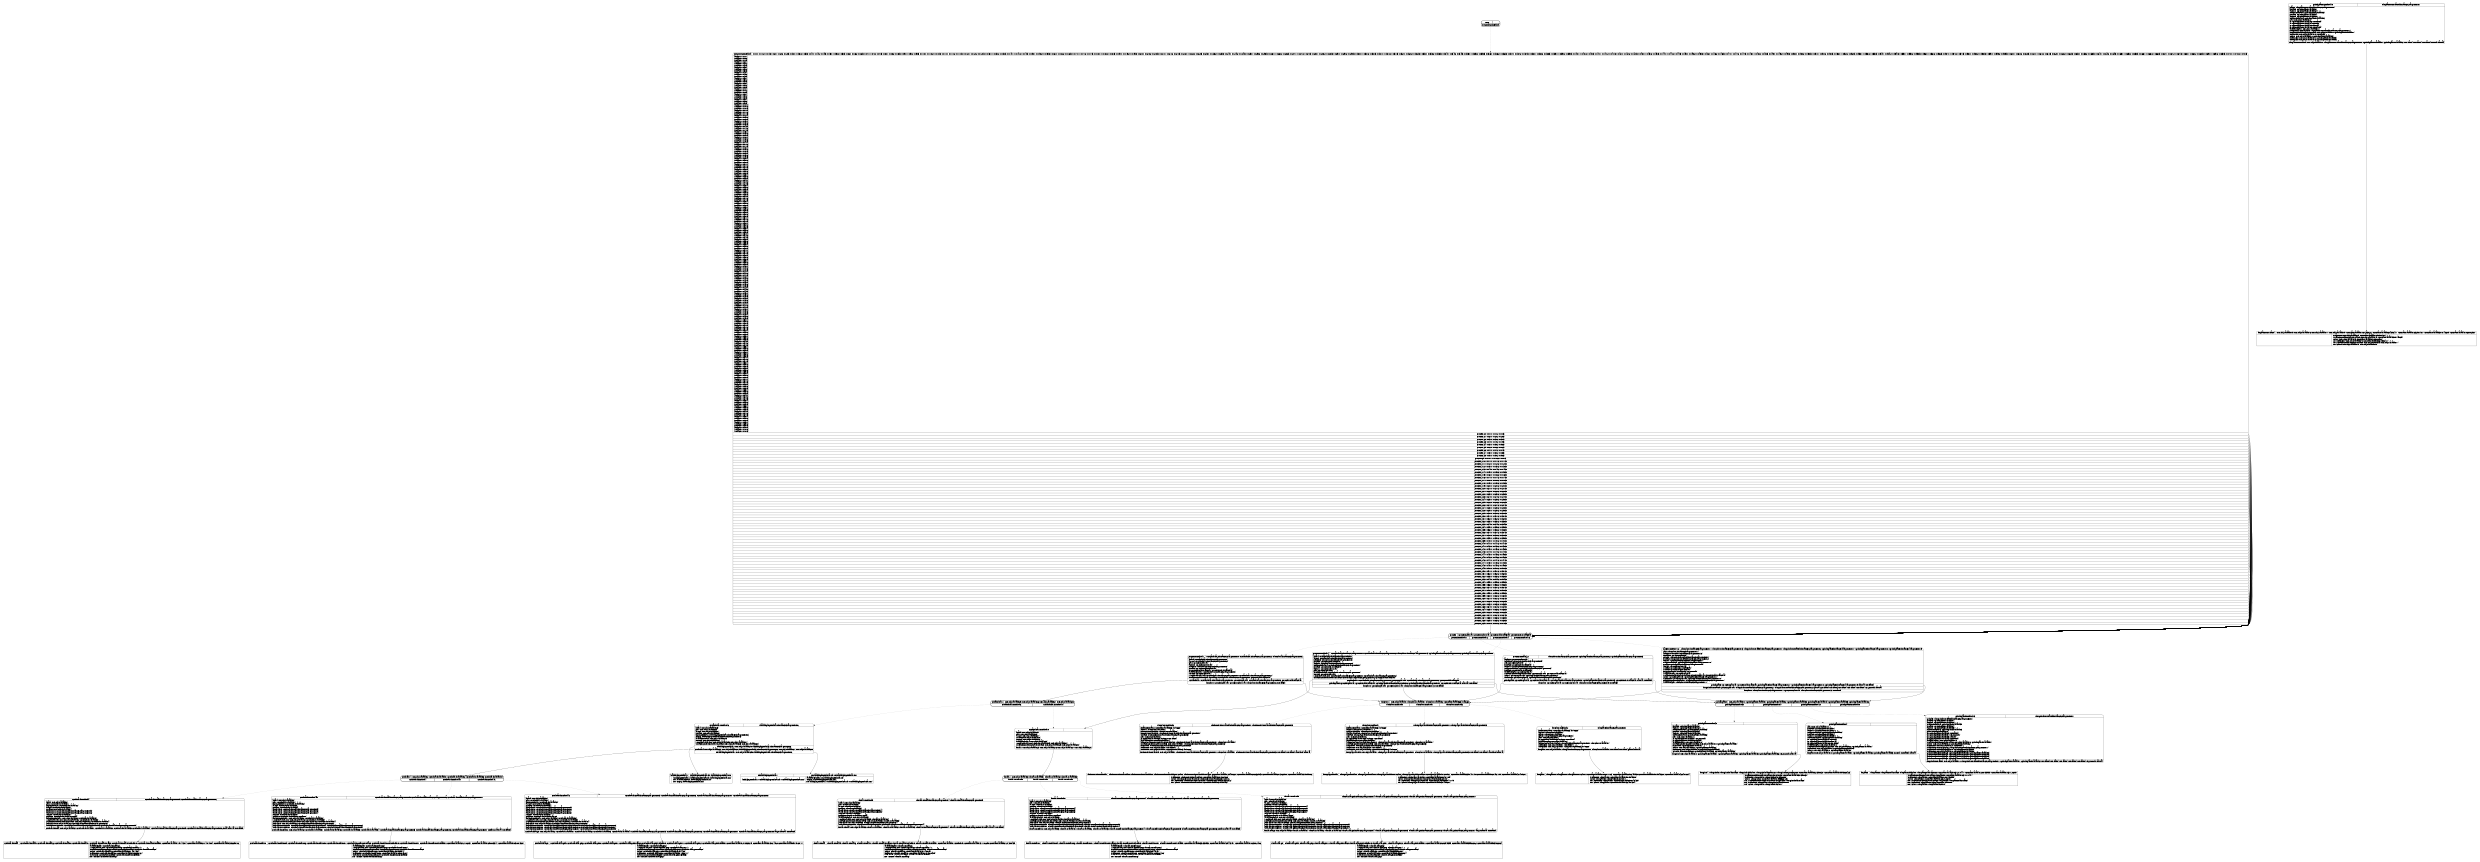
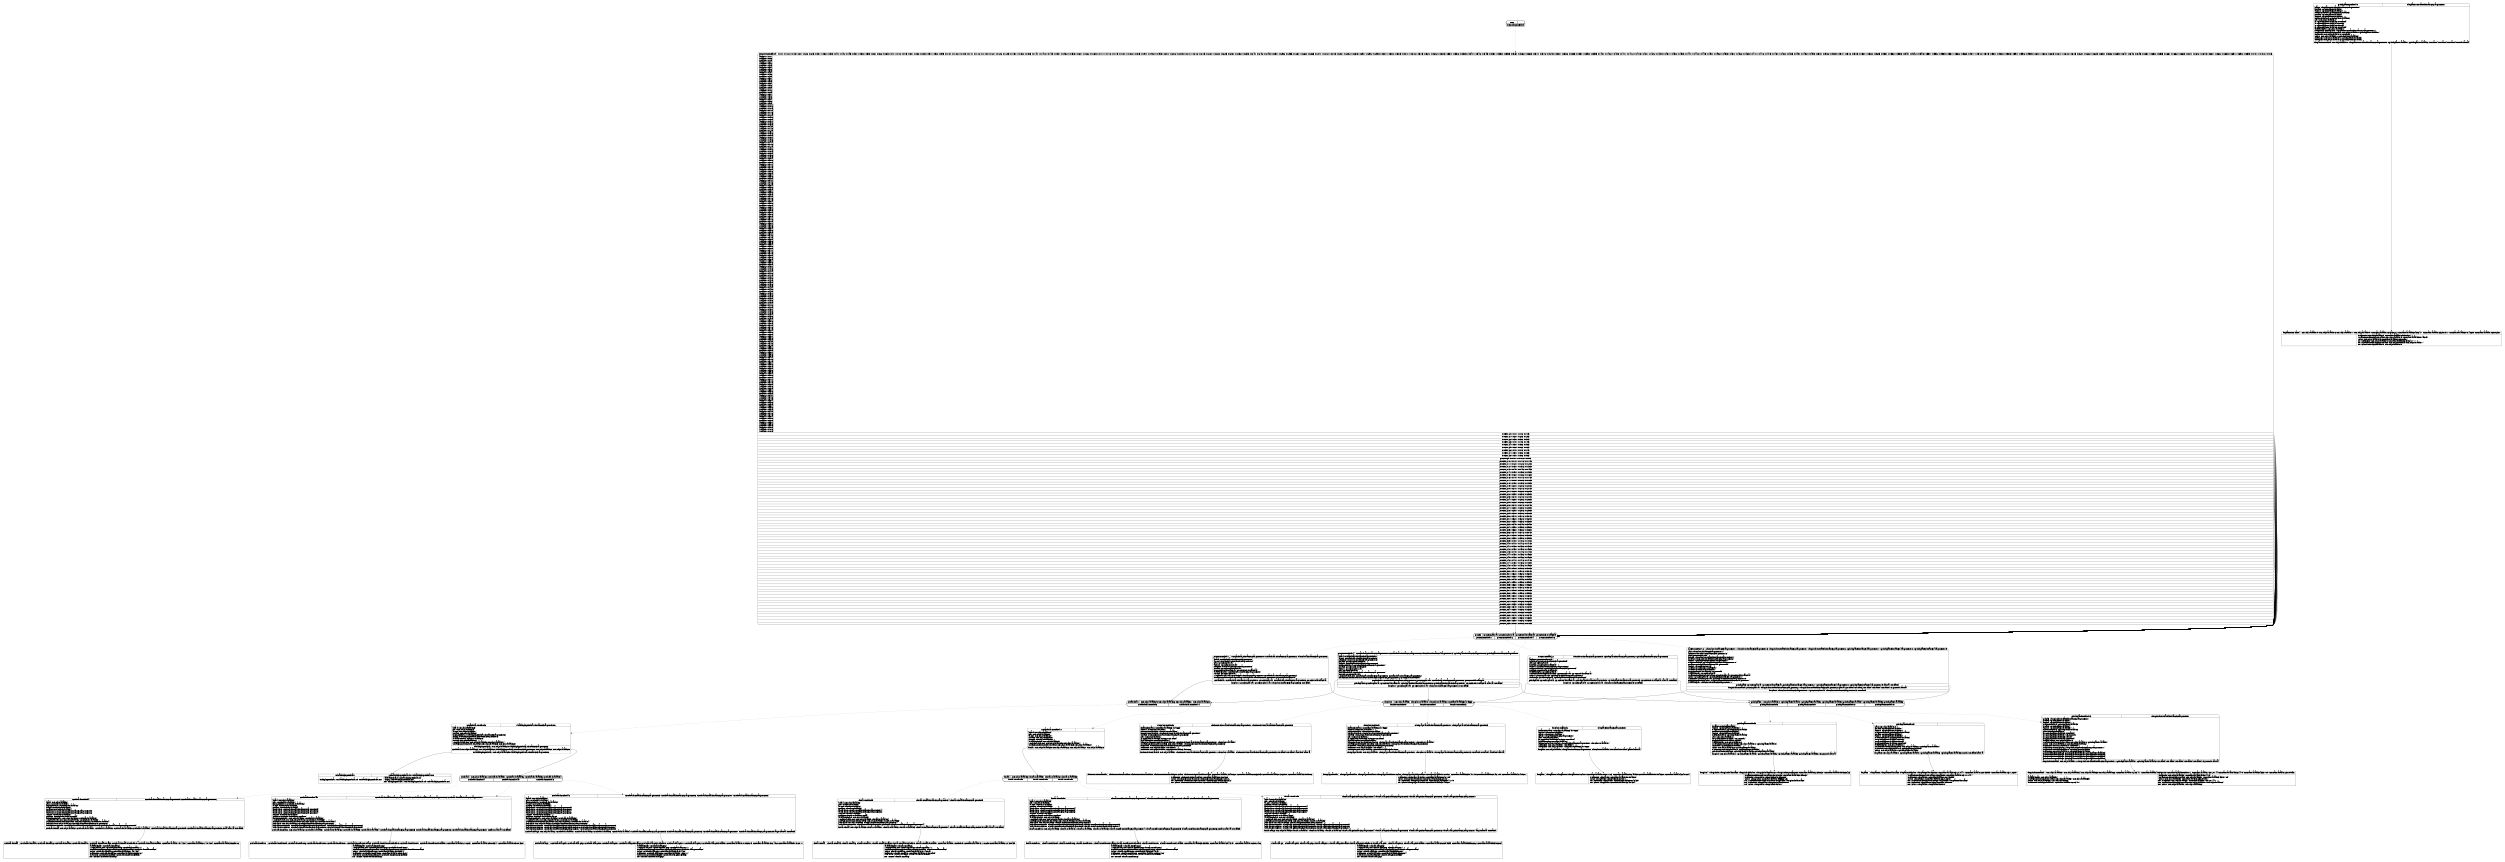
node "process_method16": text "(condition ?process_partvar)" -> "(part ?process_partvar)"
edge "process_method14" -> "cut_and_saw_method10": now "process_method14" -> "cut_and_saw"
node "grindnplane_method3": text "(surface ?grindnplane_variable1)" -> "(surface ?grindnplane_and1)"
node "cut_and_saw_method6": text "(available_board ?newobj_variable25)" -> "(available_board ?glazer_variable25)"
node "load_highspeed_saw": removed
node "do_grind_untreated": added
